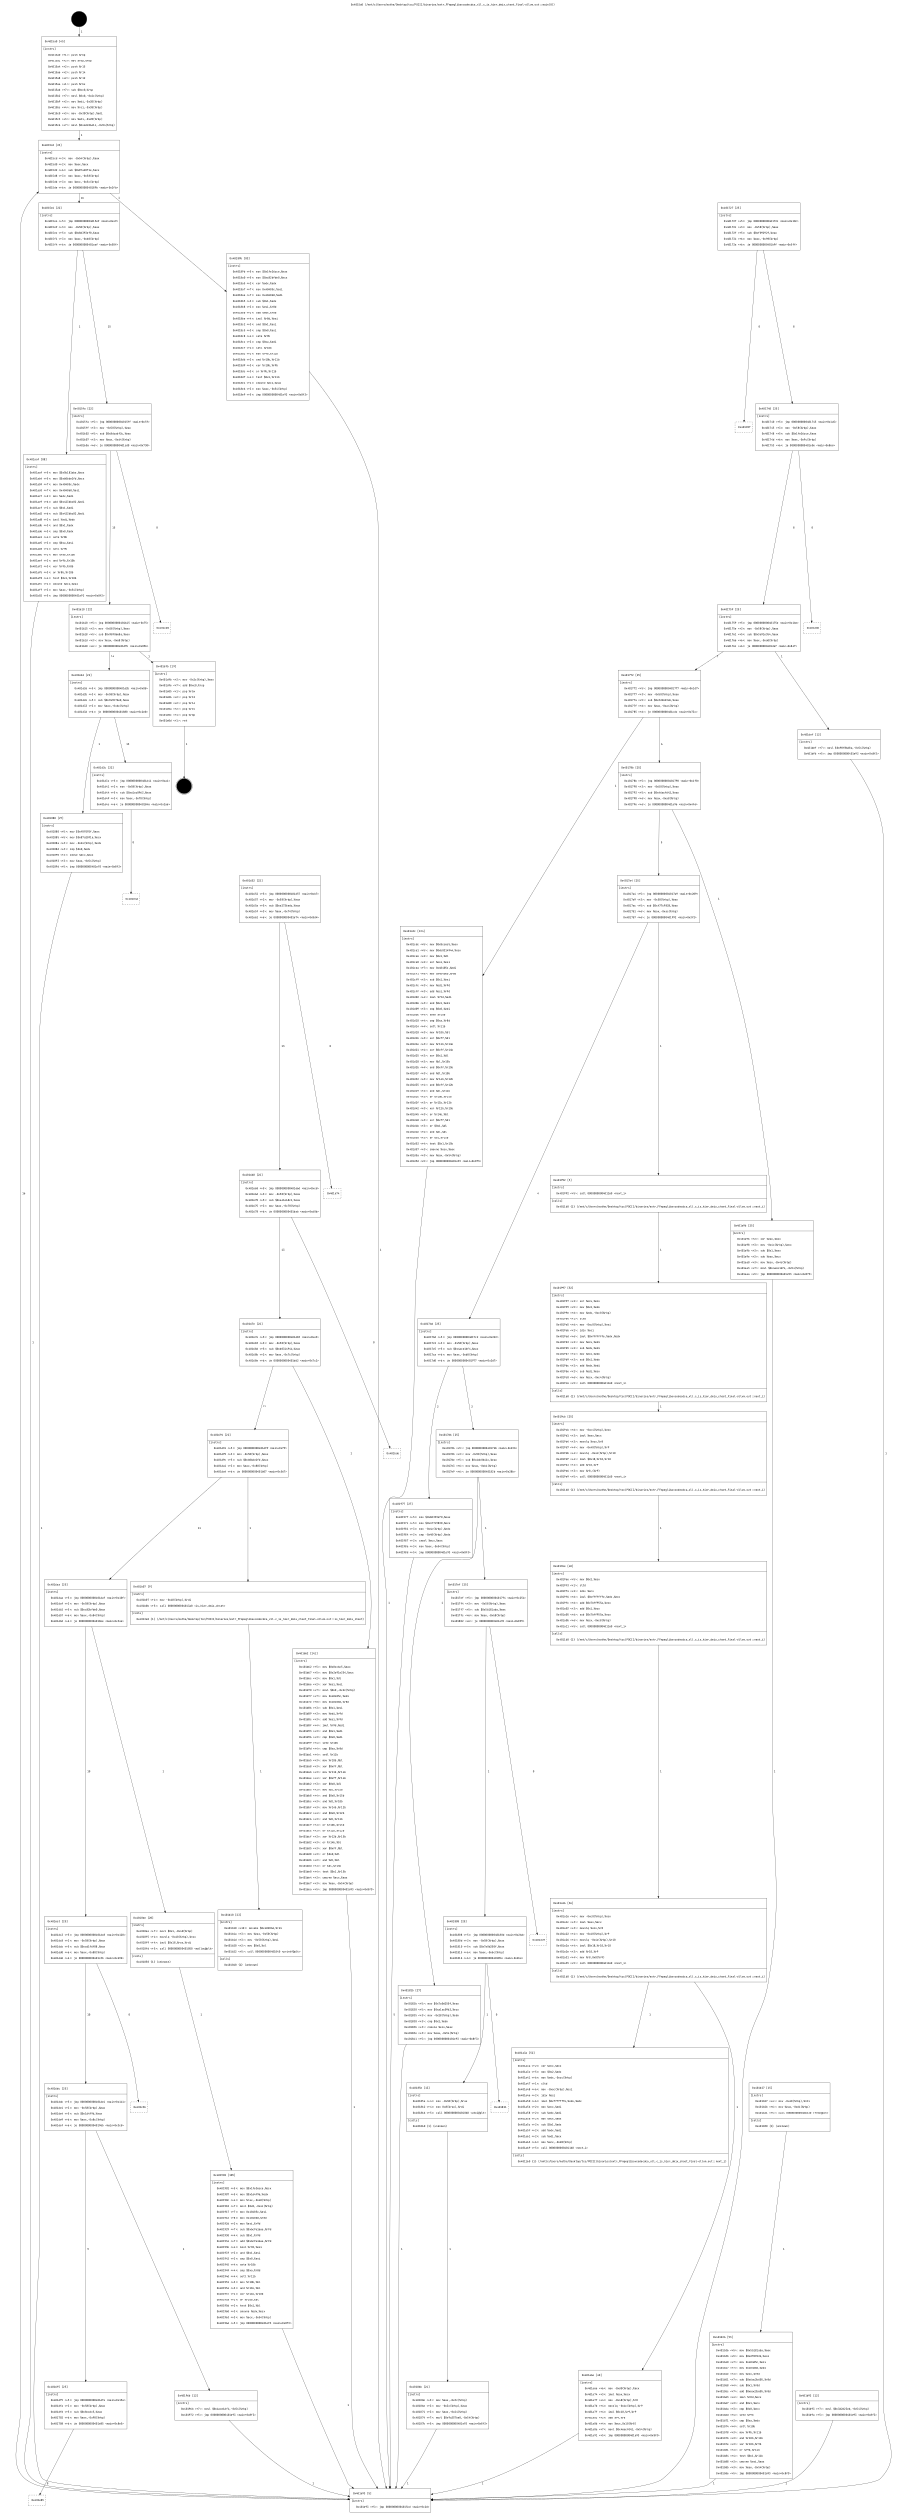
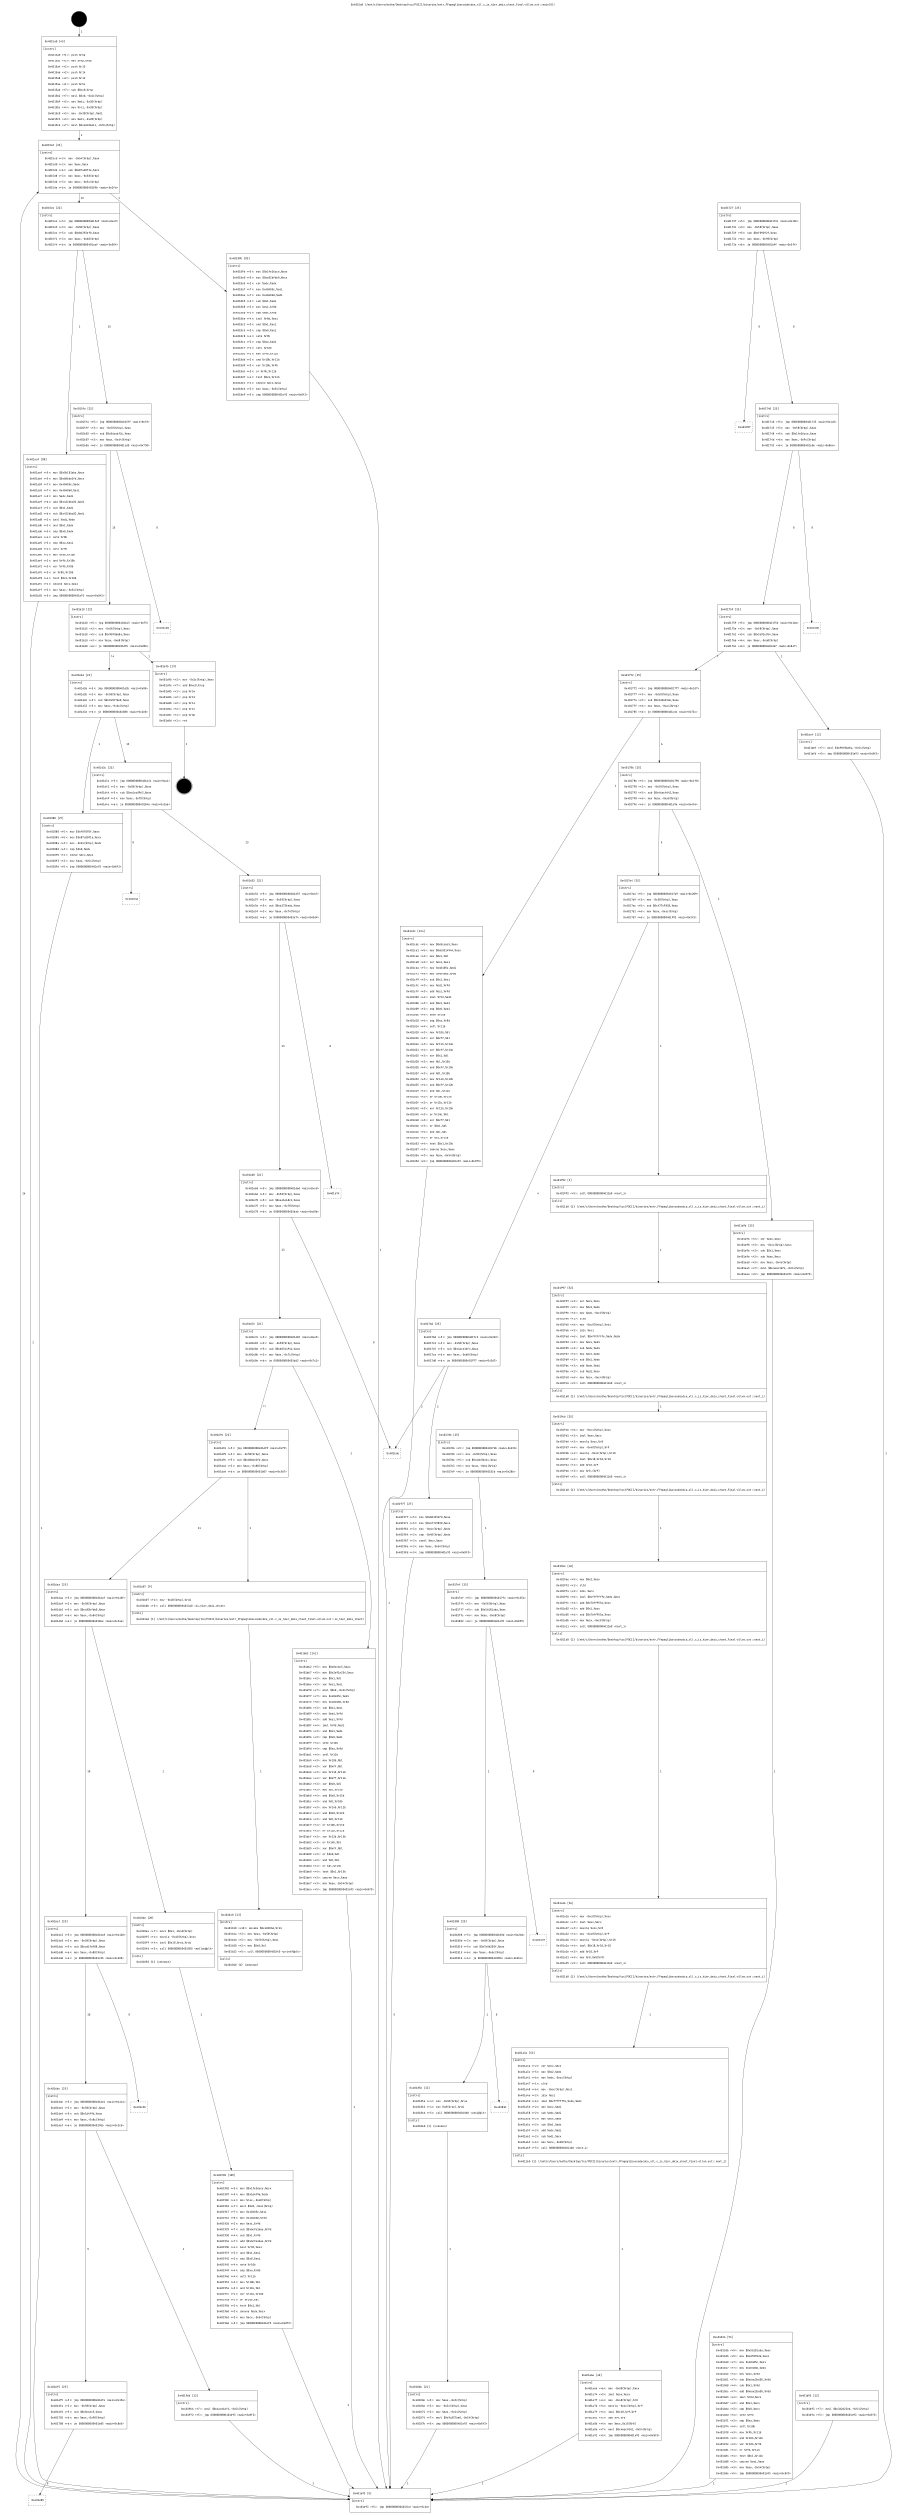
edge "0x40163c [22]" -> "0x401652 [22]": added, label "13"
edge "0x4017bd [25]" -> "0x4017d6 [25]": now "0x4017bd [25]" -> "0x401bab"
node "0x40182b [27]": removed
node "0x401b27 [15]": removed
edge "0x401a16 [36]" -> "0x401a6e [40]": now "0x401a3a [52]" -> "0x401a6e [40]"
